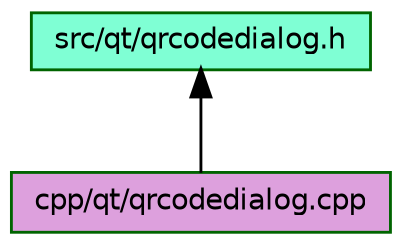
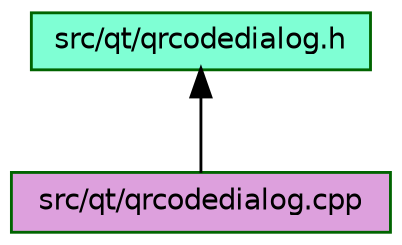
node "cpp/qt/qrcodedialog.cpp": label "cpp/qt/qrcodedialog.cpp" -> "src/qt/qrcodedialog.cpp"
